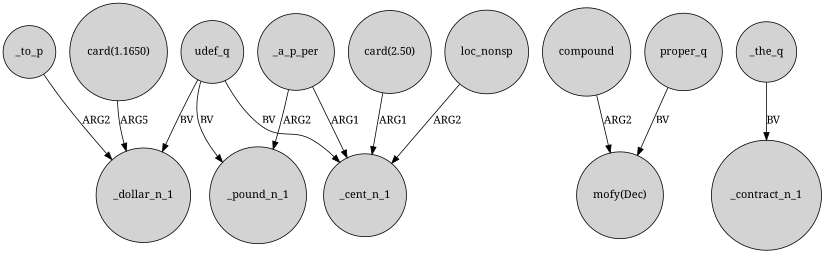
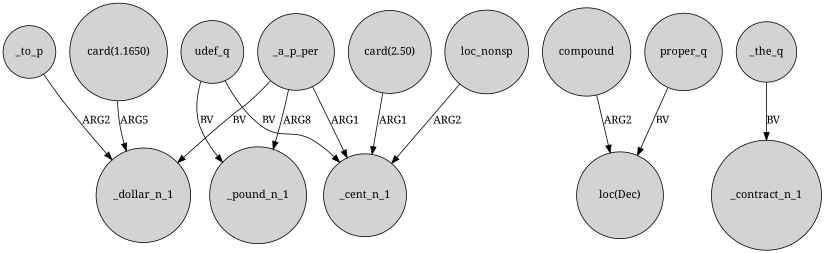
edge "udef_q" -> "_dollar_n_1": now "_a_p_per" -> "_dollar_n_1"
edge "_a_p_per" -> "_pound_n_1": label "ARG2" -> "ARG8"
node "mofy(Dec)": label "mofy(Dec)" -> "loc(Dec)"
